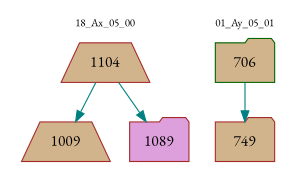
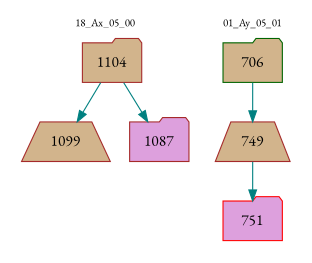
node "1104": shape trapezium -> folder
node "1009": label "1009" -> "1099"
node "1089": label "1089" -> "1087"
node "749": shape folder -> trapezium
node "751": added
